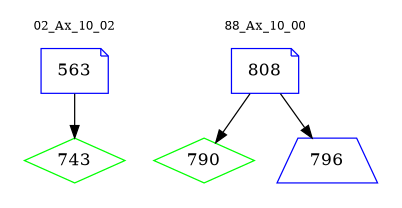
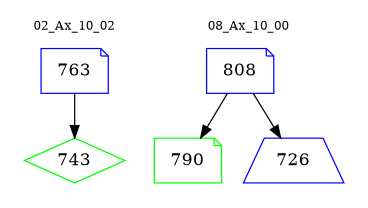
cluster "88_Ax_10_00": label "88_Ax_10_00" -> "08_Ax_10_00"
node "563": label "563" -> "763"
node "790": shape diamond -> note
node "796": label "796" -> "726"
